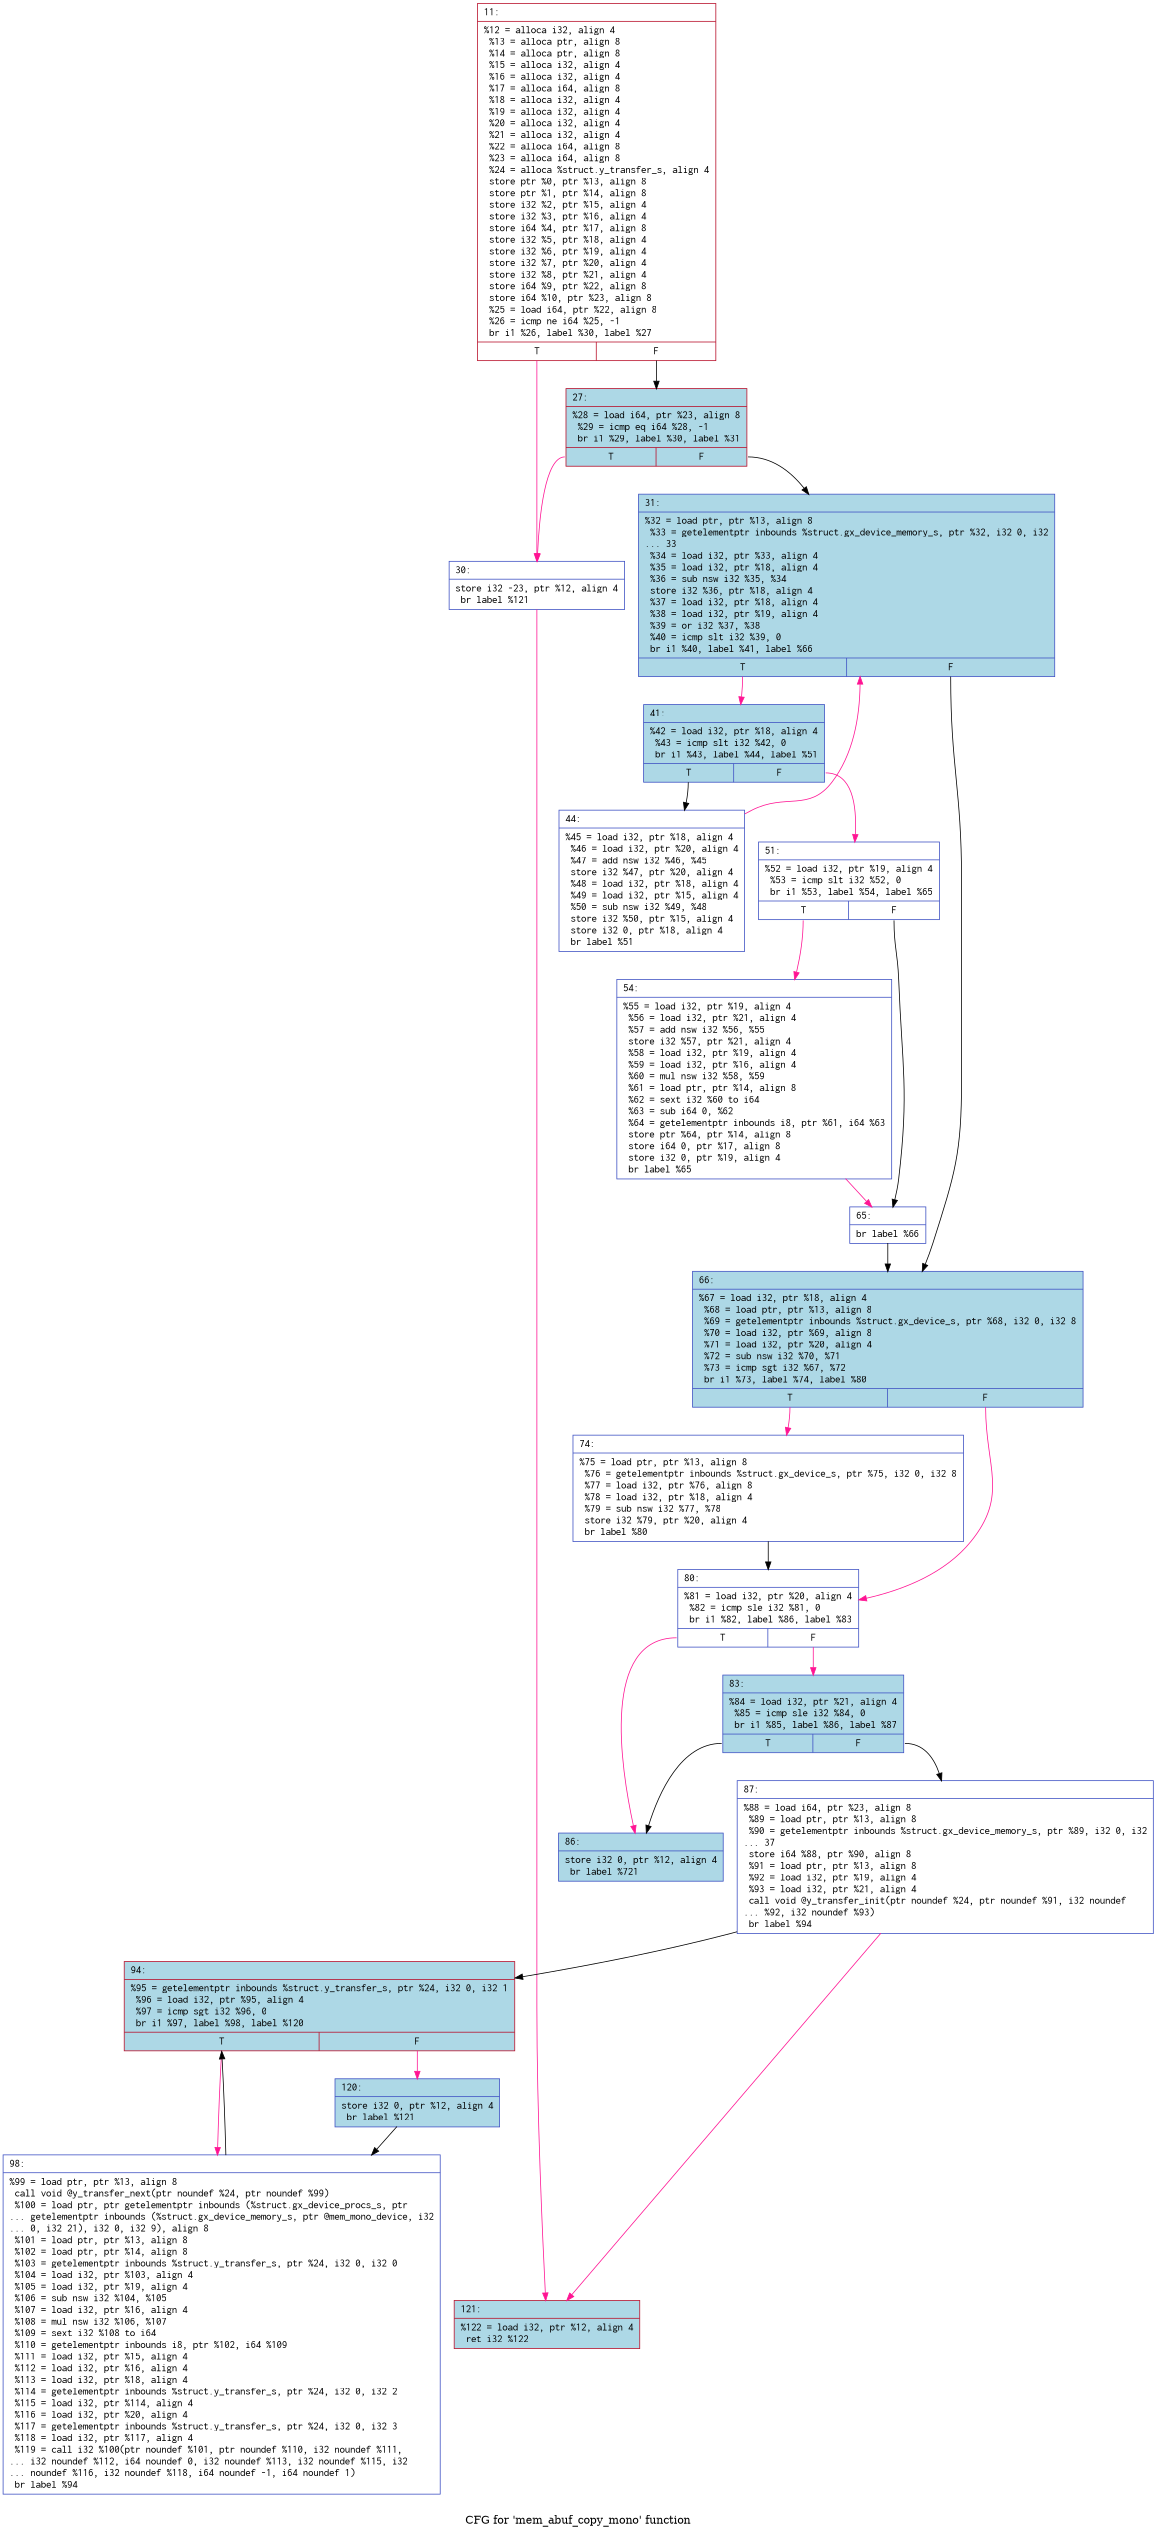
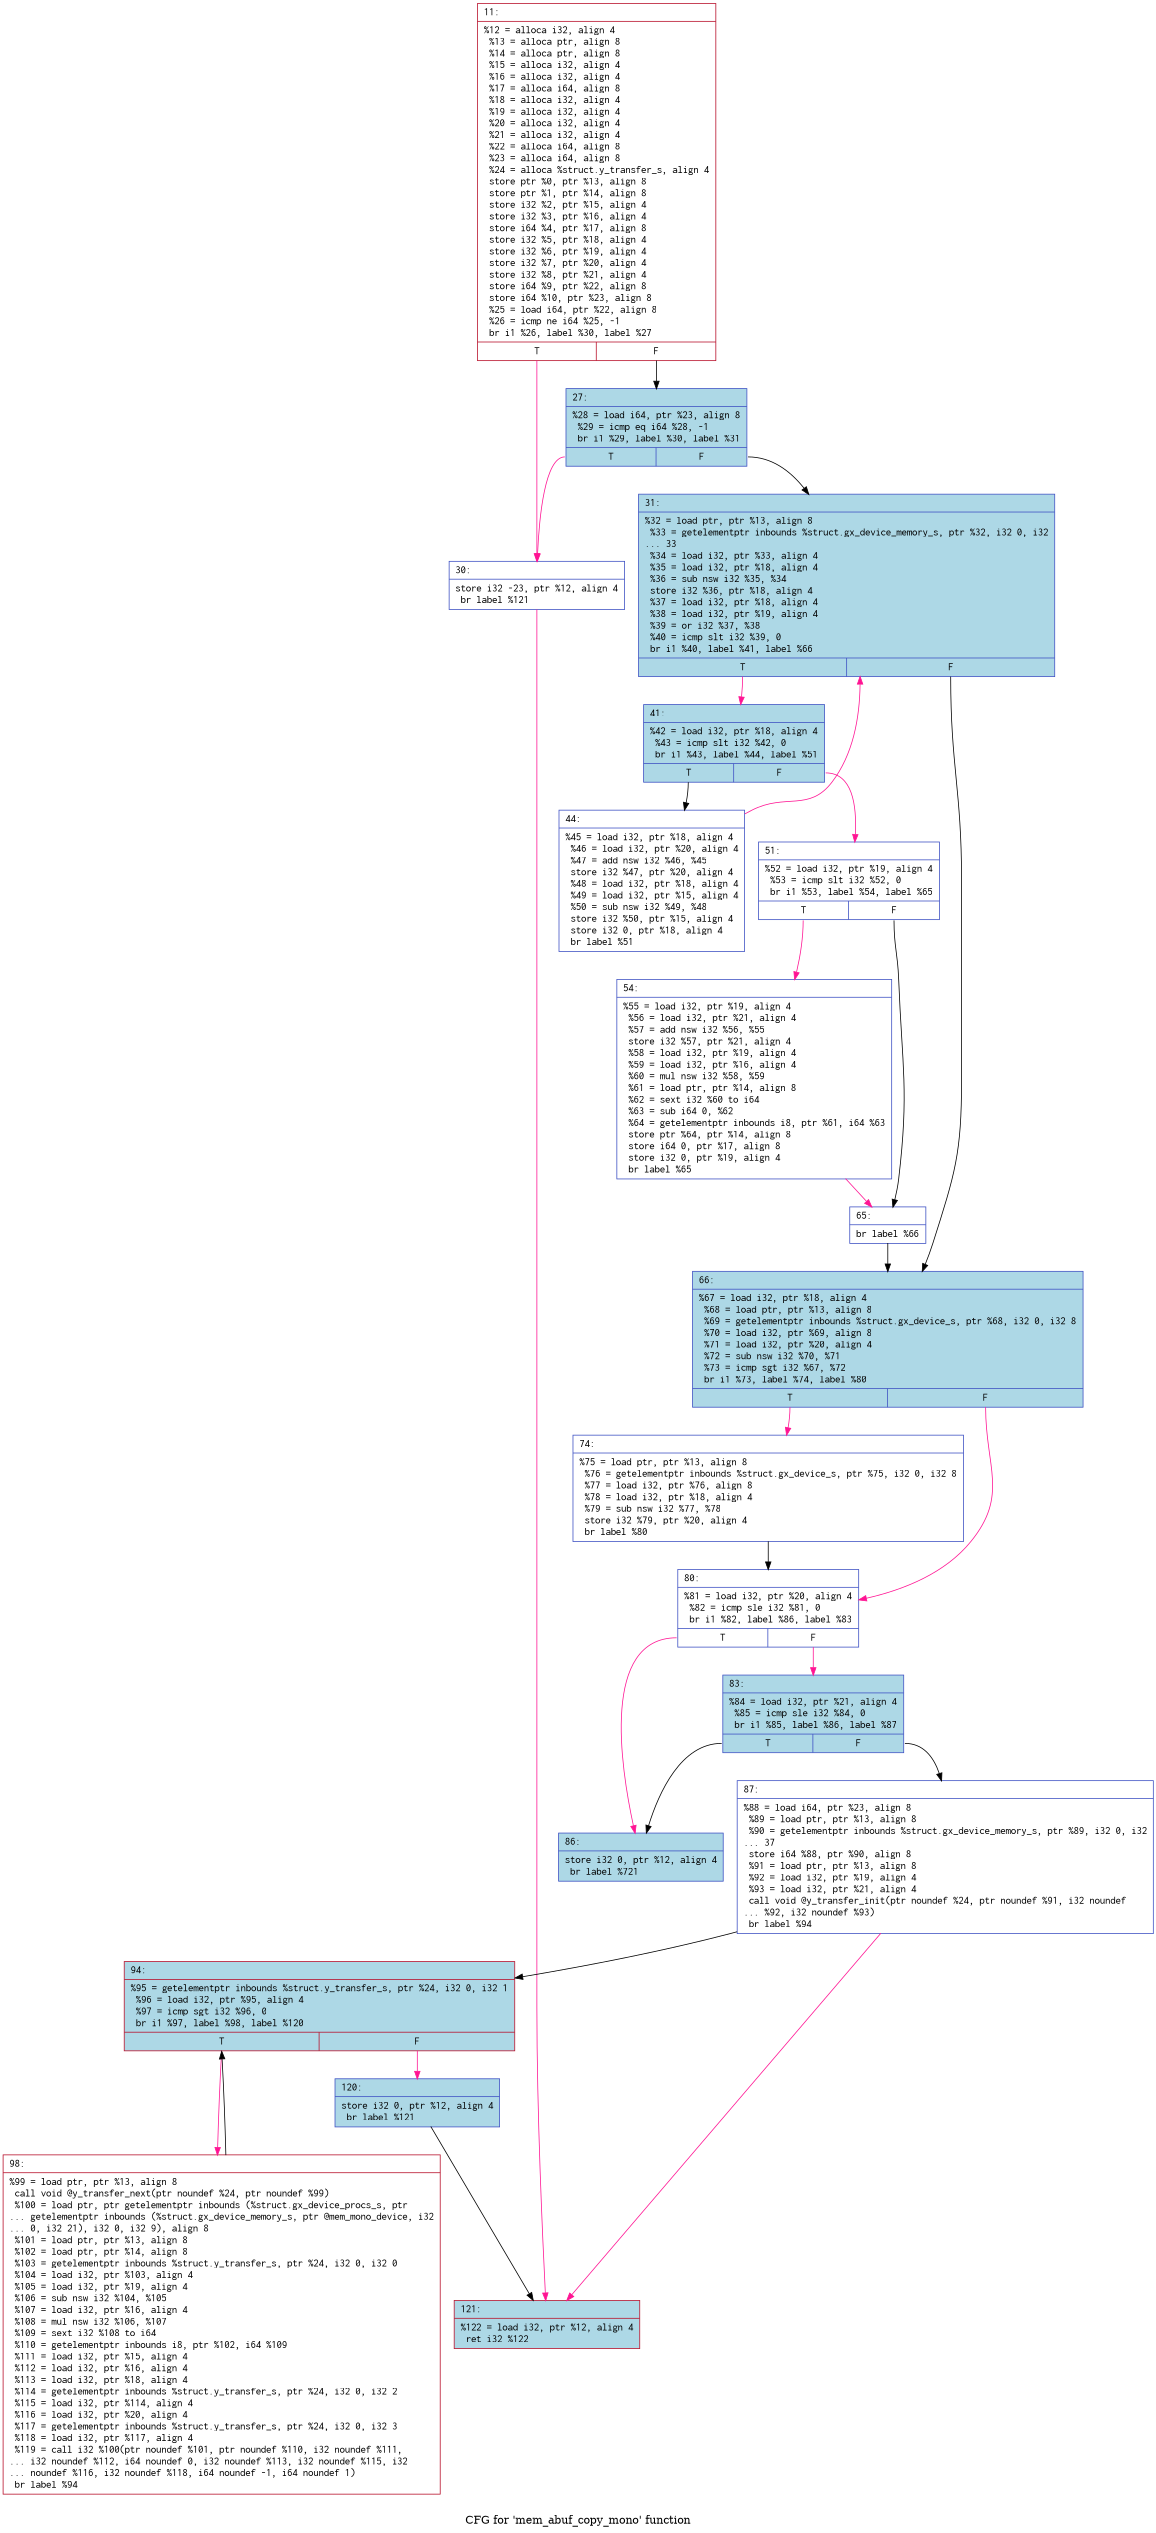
node "27:": color #b70d28ff -> #3d50c3ff
edge "120:" -> "98:": now "120:" -> "121:"
node "98:": color #3d50c3ff -> #b70d28ff
